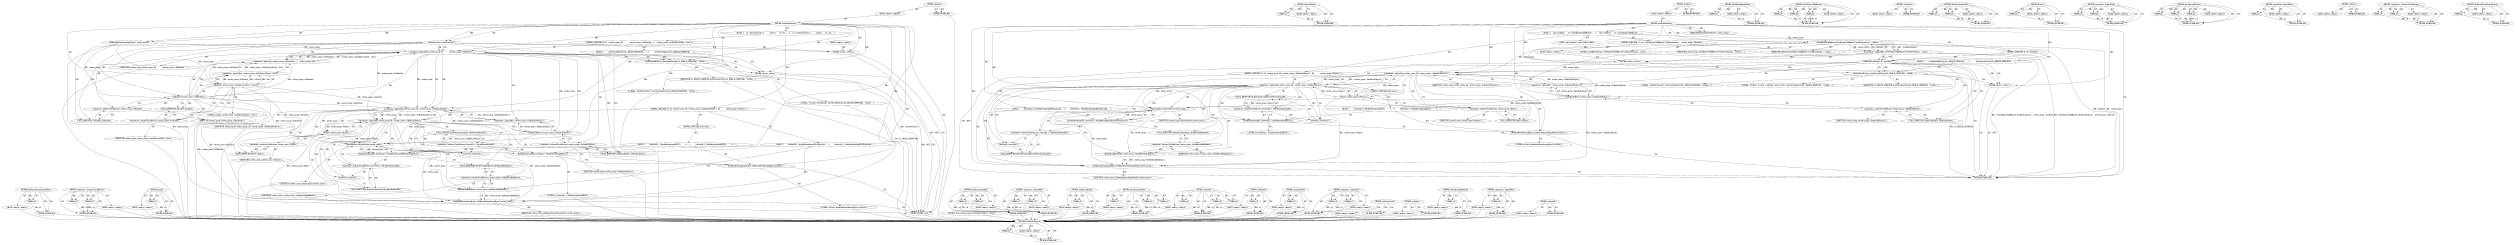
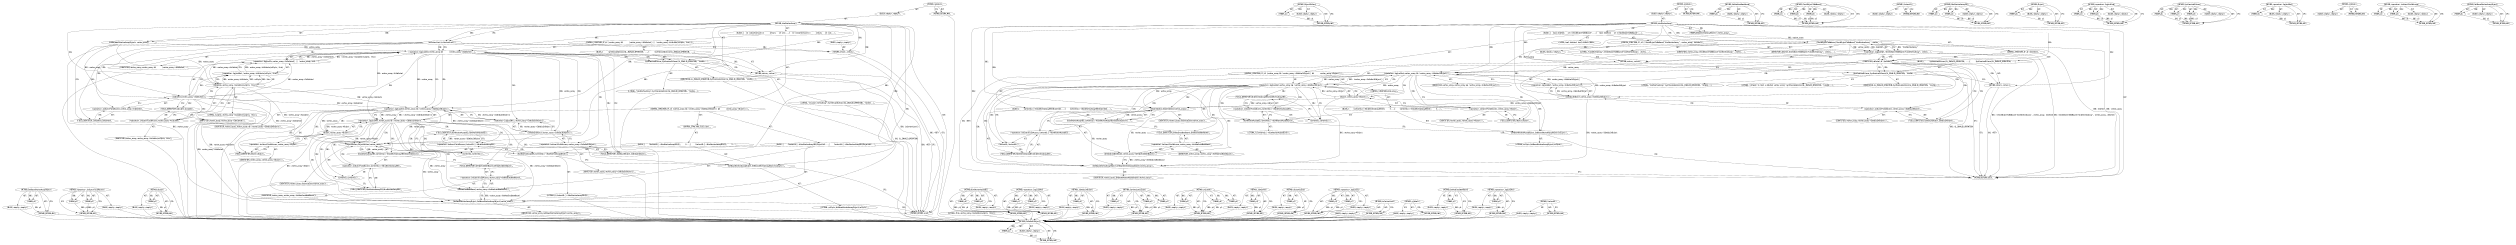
edge "(Validate,vertex_array->Validate(nullptr, this))" -> "(IsDeleted,vertex_array->IsDeleted())": reversed
